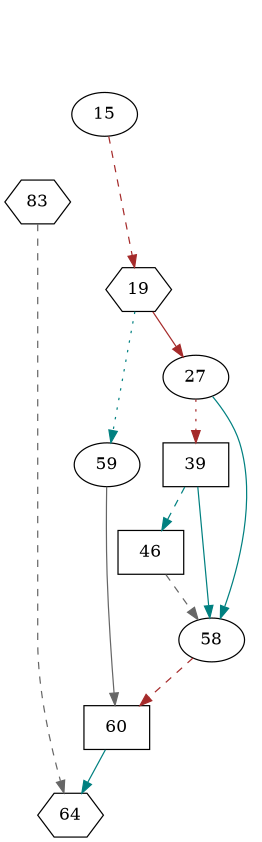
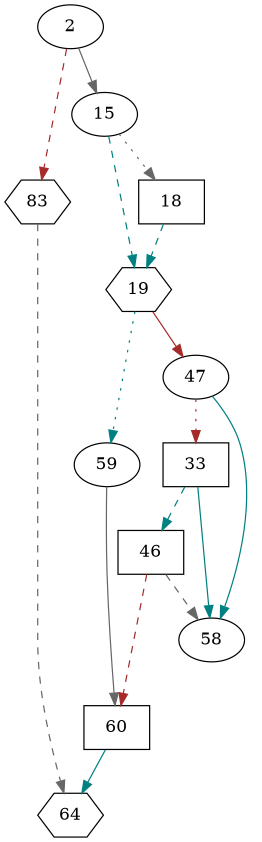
node "2": added
edge "15" -> "19": color brown -> teal
node "18": added
node "27": label "27" -> "47"
node "39": label "39" -> "33"
edge "58" -> "60": now "46" -> "60"
